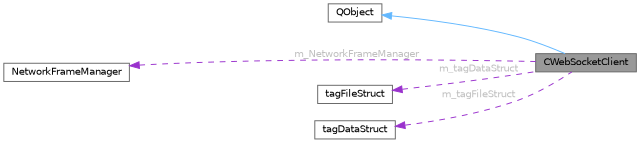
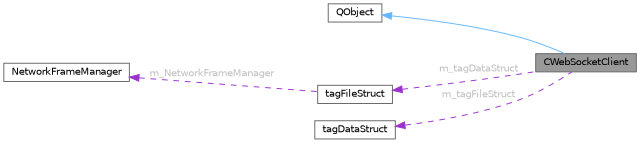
edge "CWebSocketClient" -> "NetworkFrameManager": now "tagFileStruct" -> "NetworkFrameManager"
